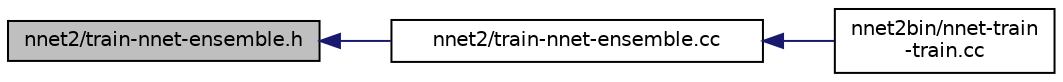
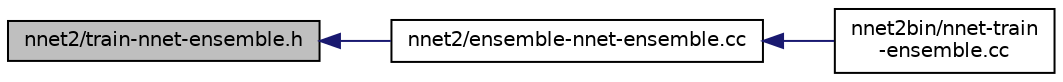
node "nnet2/train-nnet-ensemble.cc": label "nnet2/train-nnet-ensemble.cc" -> "nnet2/ensemble-nnet-ensemble.cc"
node "nnet2bin/nnet-train -train.cc": label "nnet2bin/nnet-train -train.cc" -> "nnet2bin/nnet-train -ensemble.cc"
